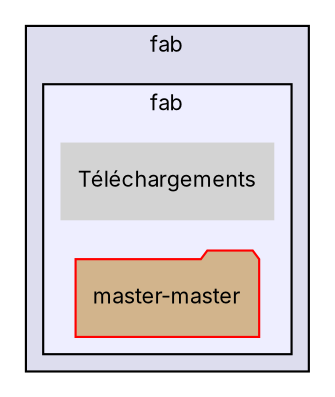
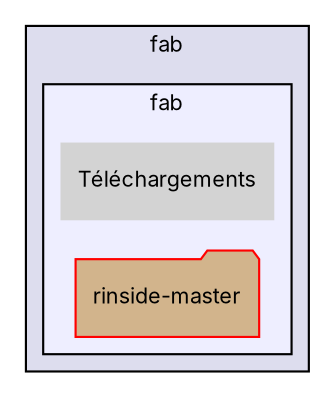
node "master-master": label "master-master" -> "rinside-master"
